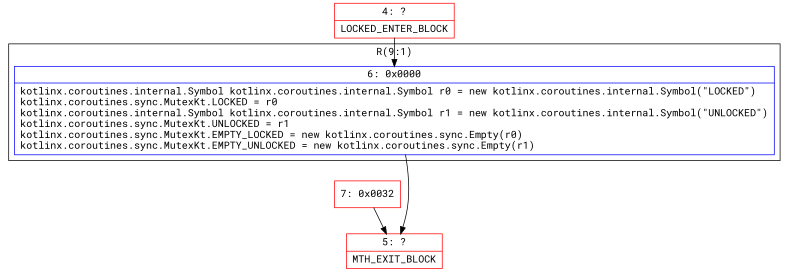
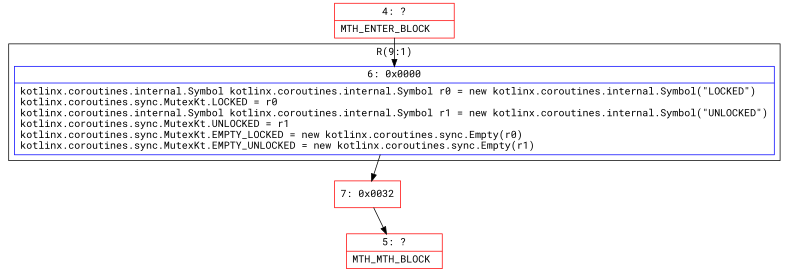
node "4: ?": text "LOCKED_ENTER_BLOCK" -> "MTH_ENTER_BLOCK"
edge "6: 0x0000" -> "5: ?": now "6: 0x0000" -> "7: 0x0032"
node "5: ?": text "MTH_EXIT_BLOCK" -> "MTH_MTH_BLOCK"
